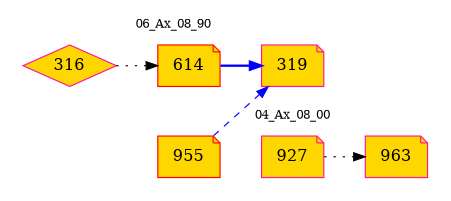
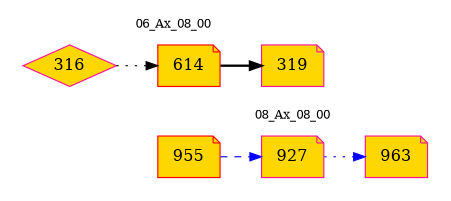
cluster "06_Ax_08_90": label "06_Ax_08_90" -> "06_Ax_08_00"
edge "614" -> "319": color blue -> black
edge "955" -> "319": now "955" -> "927"
cluster "04_Ax_08_00": label "04_Ax_08_00" -> "08_Ax_08_00"
edge "927" -> "963": color black -> blue
